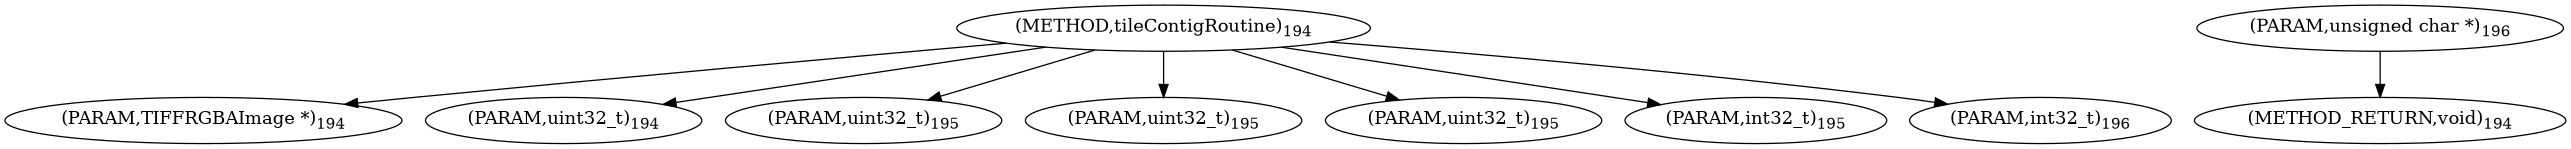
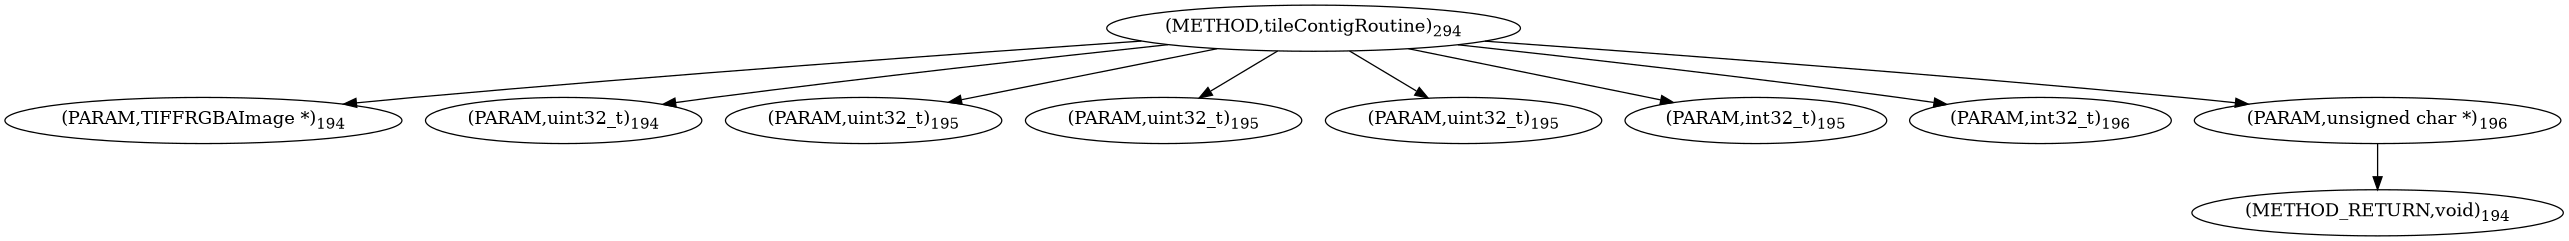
node "(METHOD,tileContigRoutine)": text "194" -> "294"
edge "(METHOD,tileContigRoutine)" -> "(PARAM,unsigned char *)": added
